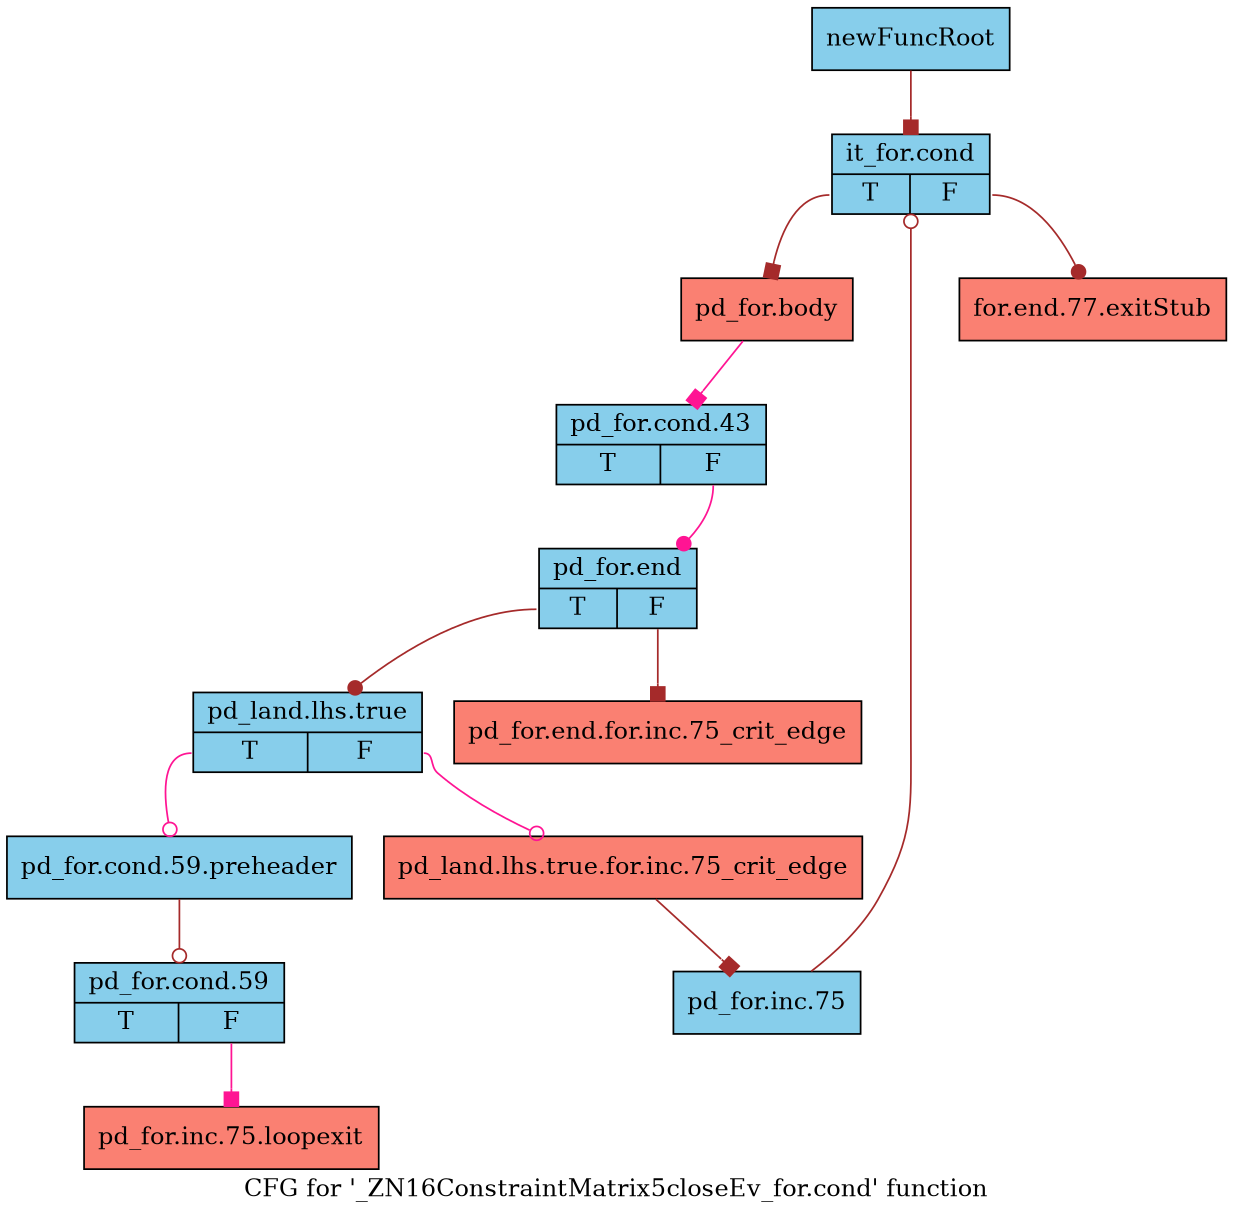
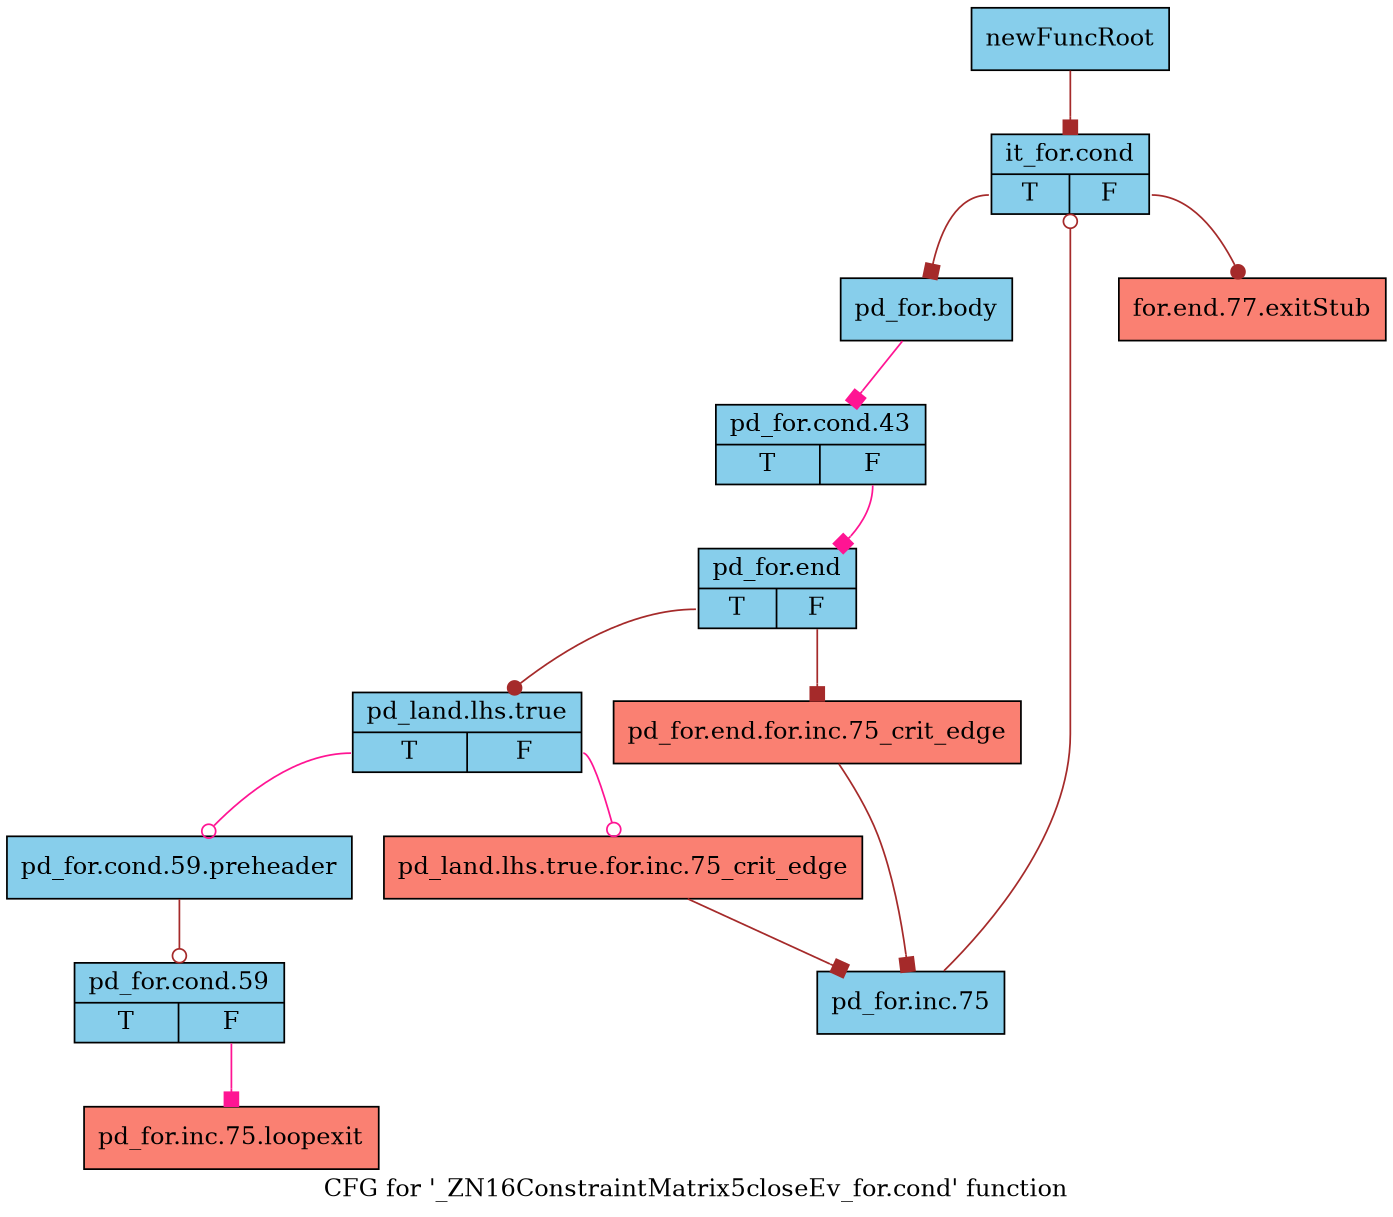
node "pd_for.body": fillcolor salmon -> skyblue
edge "pd_for.cond.43" -> "pd_for.end": arrowhead dot -> box
edge "pd_for.end.for.inc.75_crit_edge" -> "pd_for.inc.75": added
